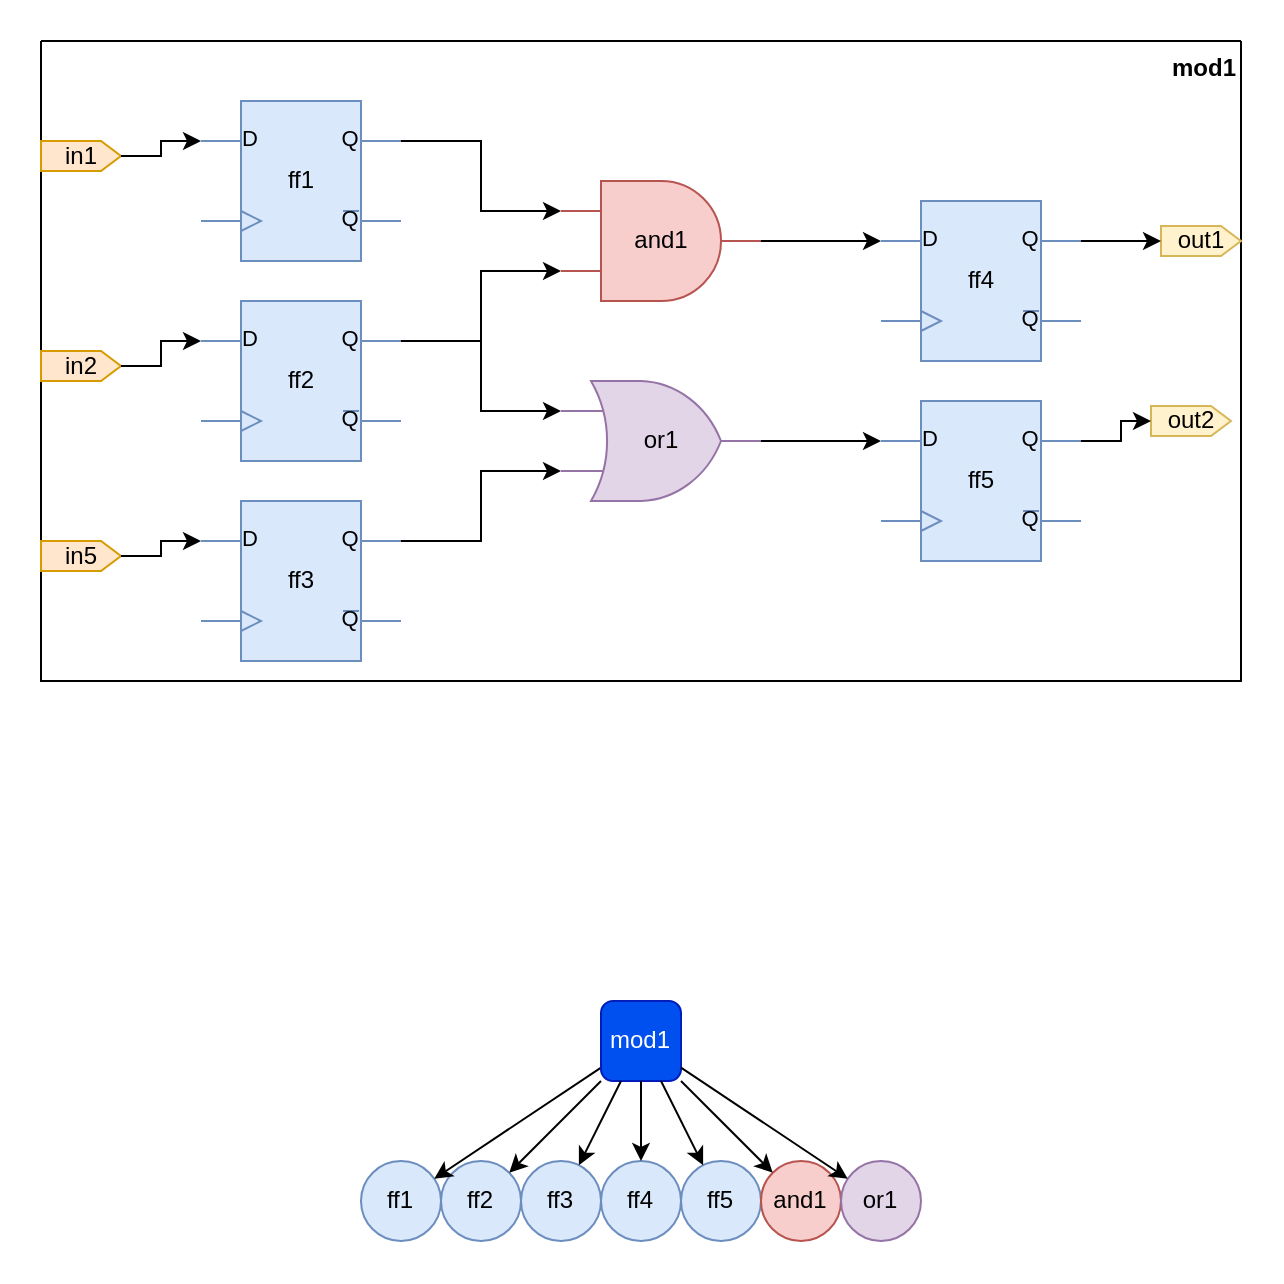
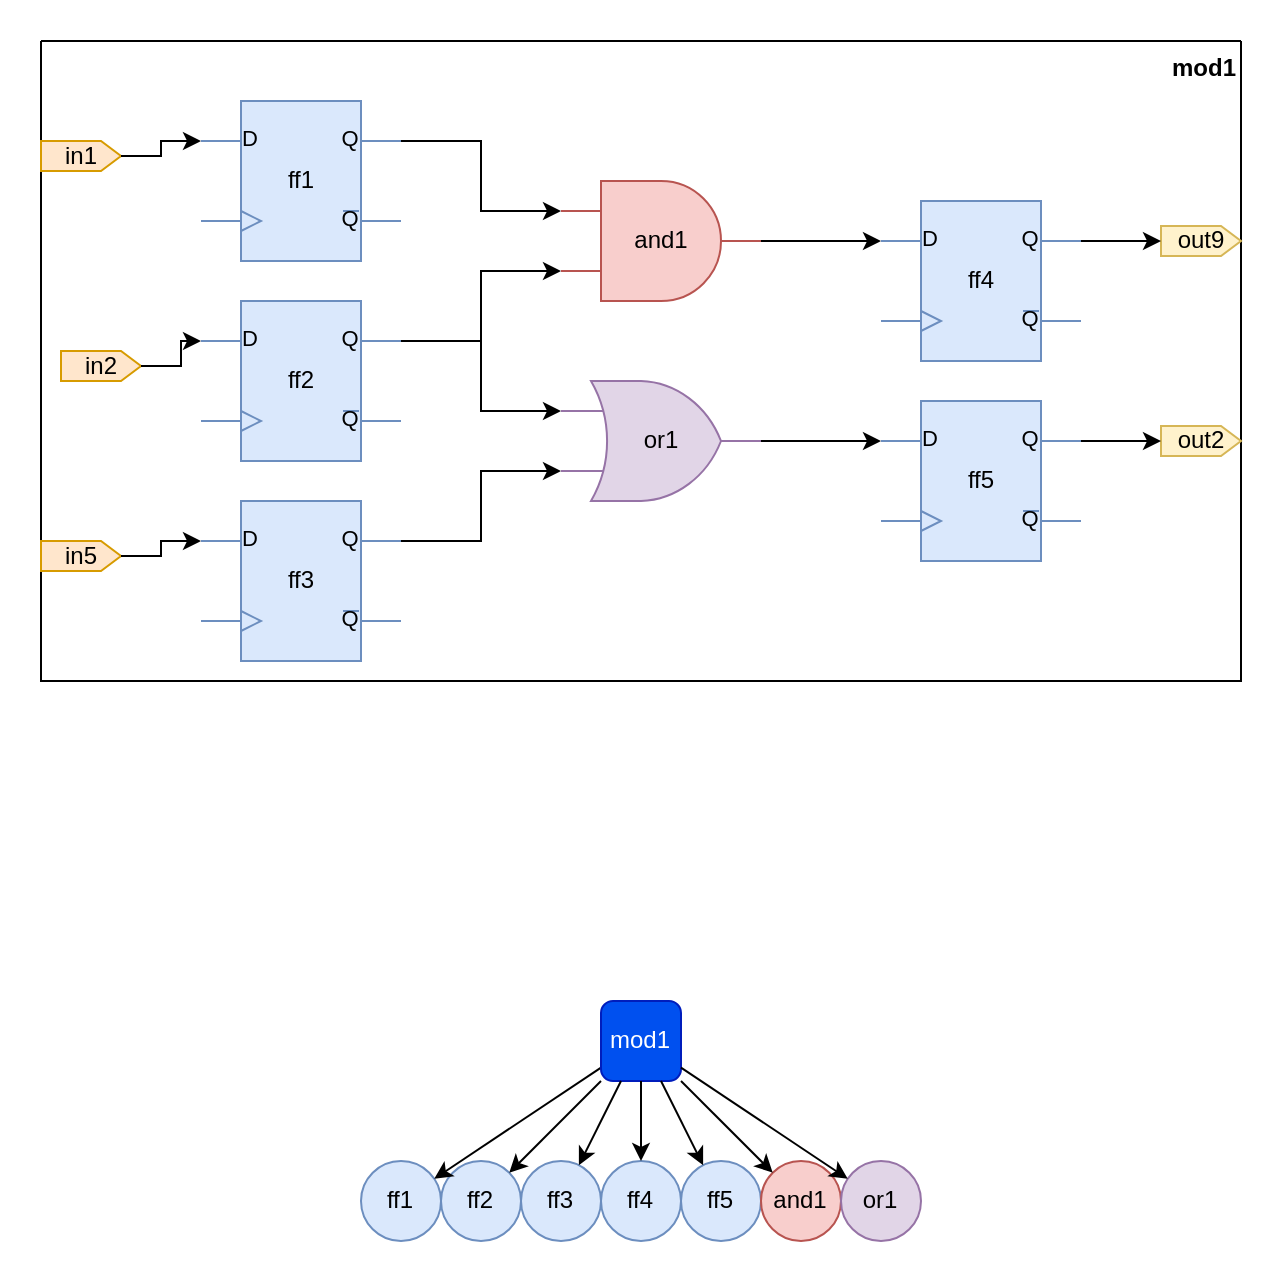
node "out1": label "out1" -> "out9"
node "in2": moved (81, 366) -> (101, 366)
node "out2": moved (1191, 421) -> (1201, 441)
